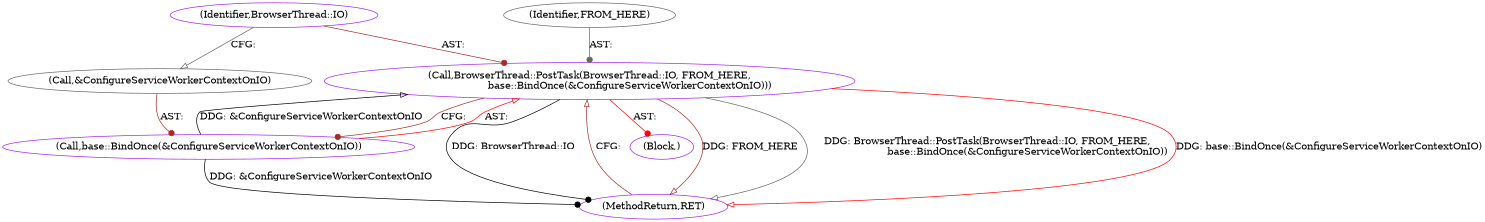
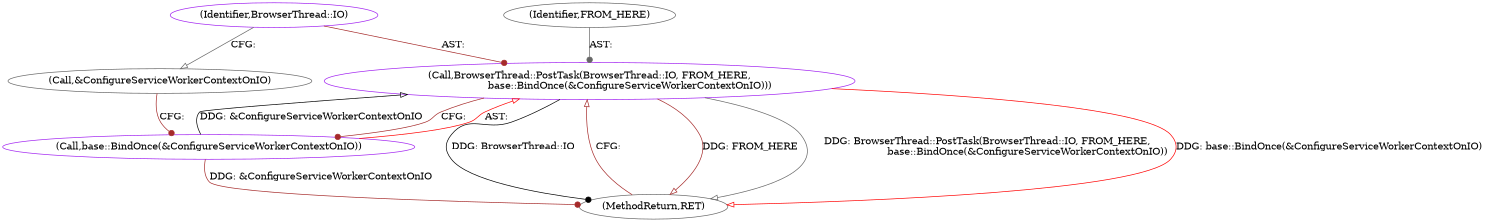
edge "(Call,&ConfigureServiceWorkerContextOnIO)" -> "(Call,base::BindOnce(&ConfigureServiceWorkerContextOnIO))": label "AST: " -> "CFG: "
node "(Block,)": removed
edge "(Call,base::BindOnce(&ConfigureServiceWorkerContextOnIO))" -> "(MethodReturn,RET)": color black -> brown
node "(MethodReturn,RET)": color purple -> gray40
